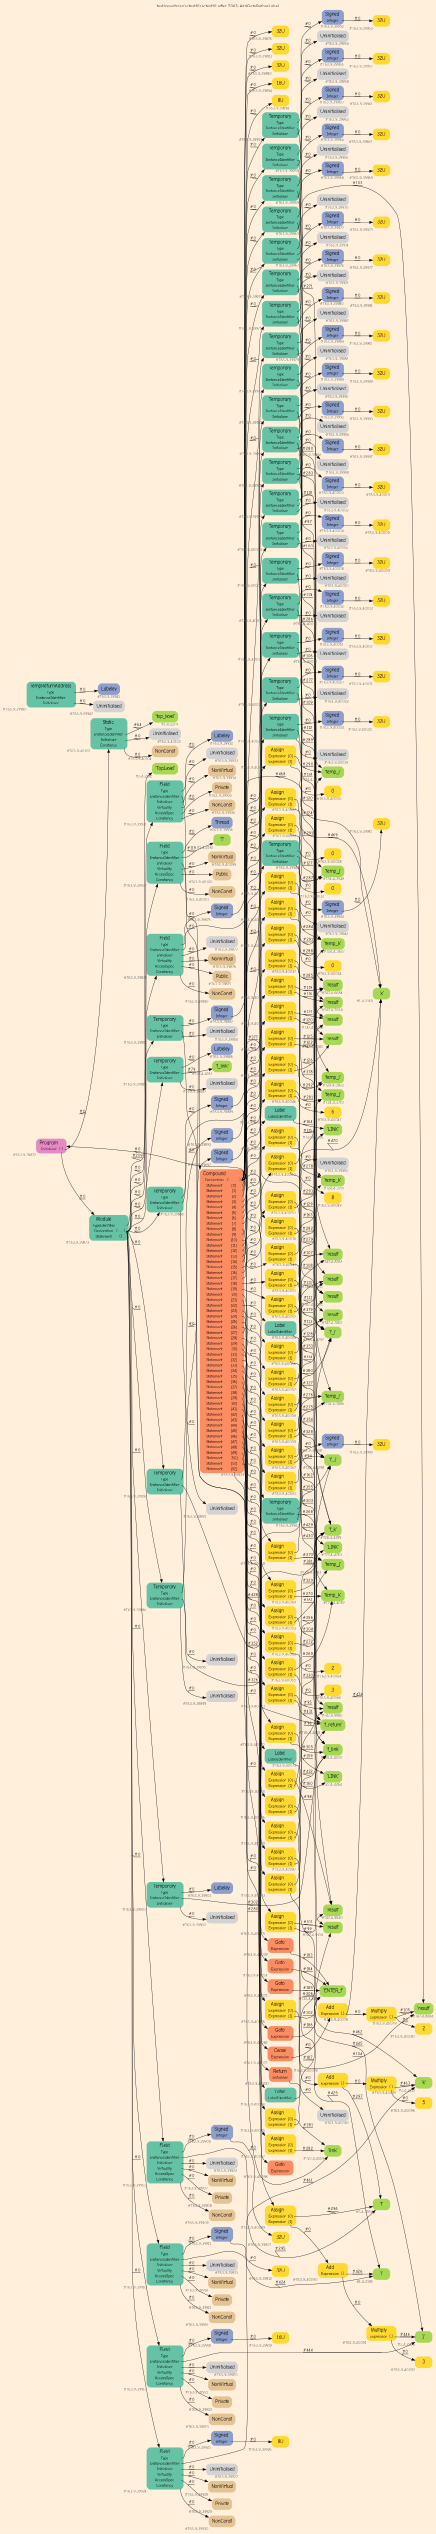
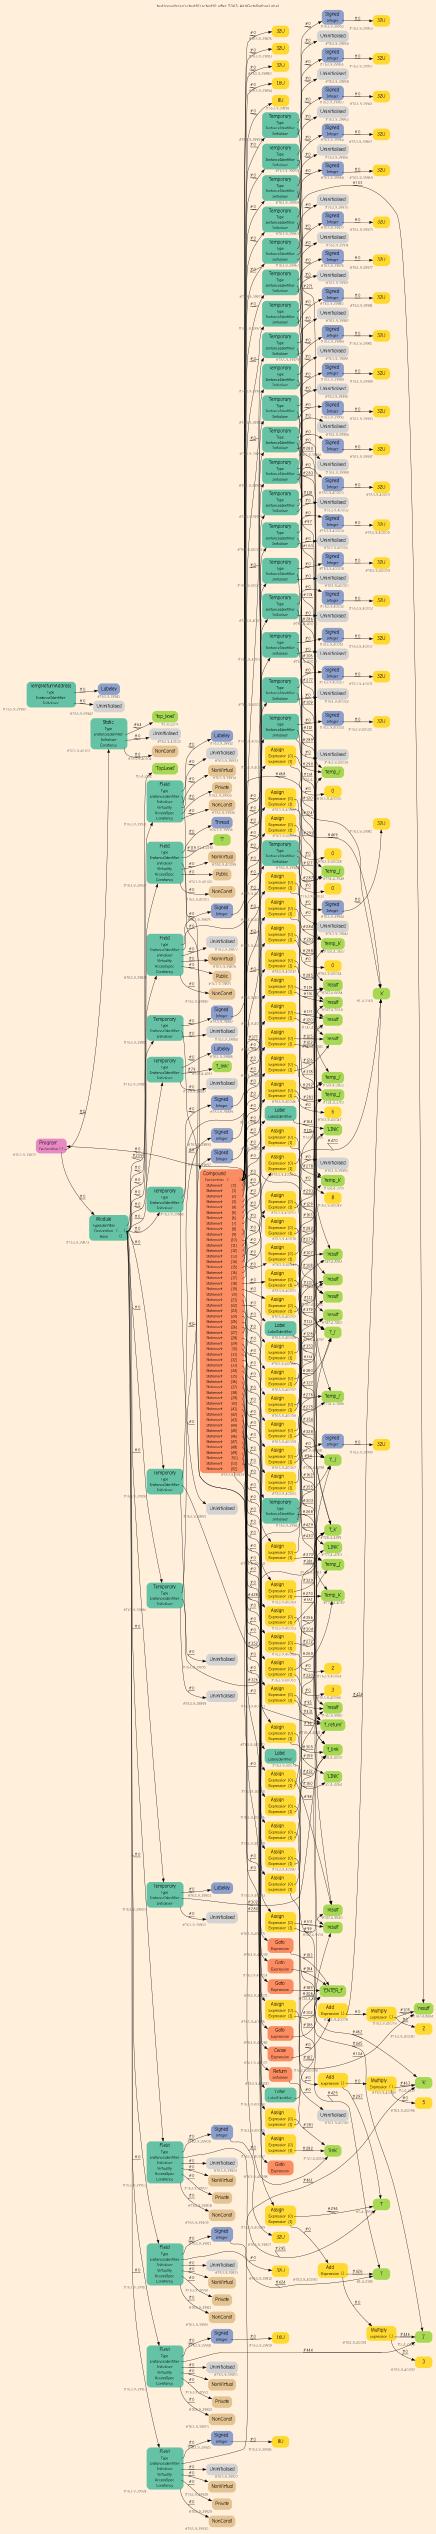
node "Program": text "Initialiser" -> "Declaration"
node "Module": text "Statement" -> "Base"
